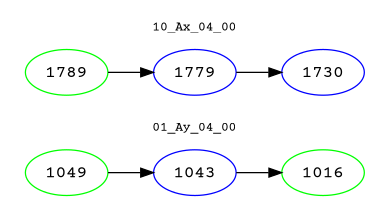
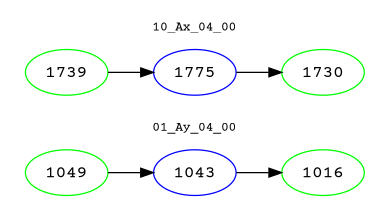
node "1789": label "1789" -> "1739"
node "1779": label "1779" -> "1775"
node "1730": color blue -> green
